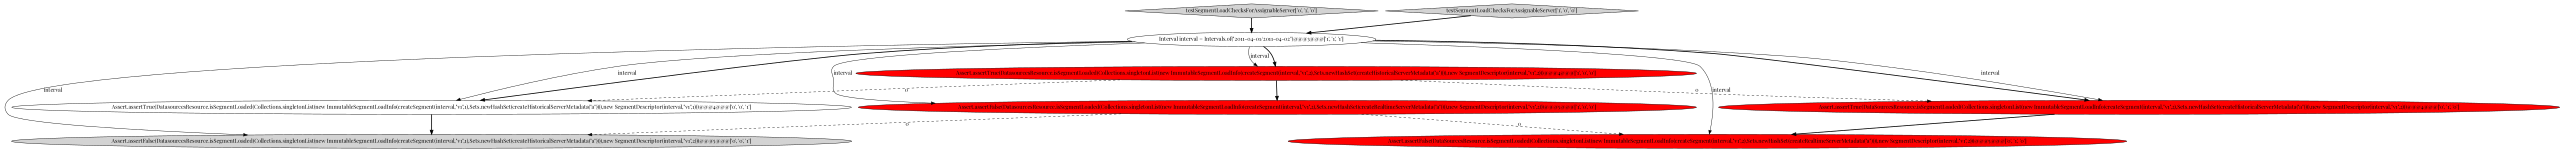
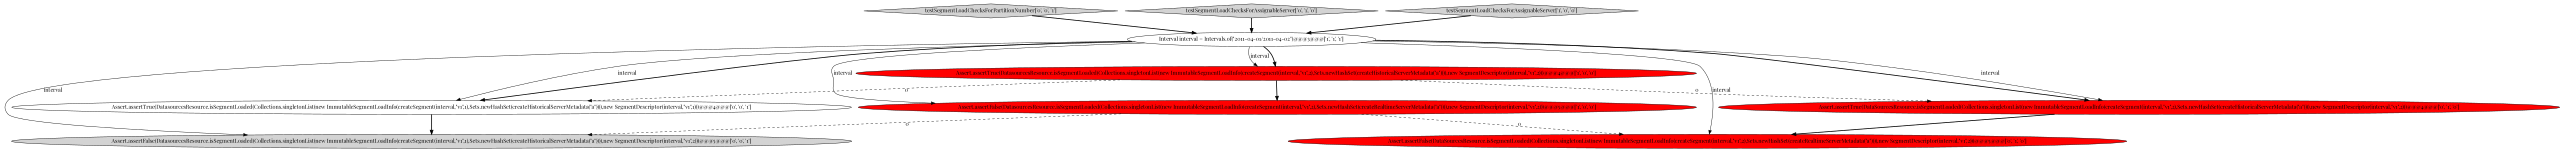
node "testSegmentLoadChecksForPartitionNumber['0', '0', '1']": added
